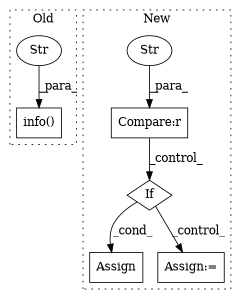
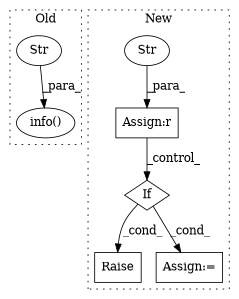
node "info()": shape box -> ellipse
node "Compare:r": label "Compare:r" -> "Assign:r"
edge "If" -> "Assign:=": label "_control_" -> "_cond_"
node "Assign": label "Assign" -> "Raise"
